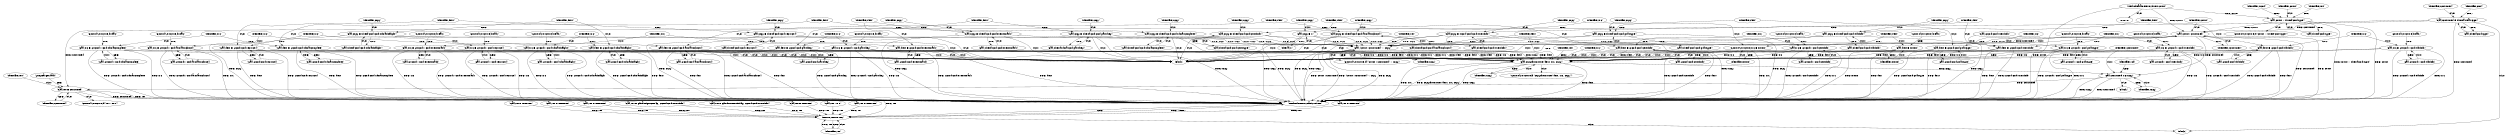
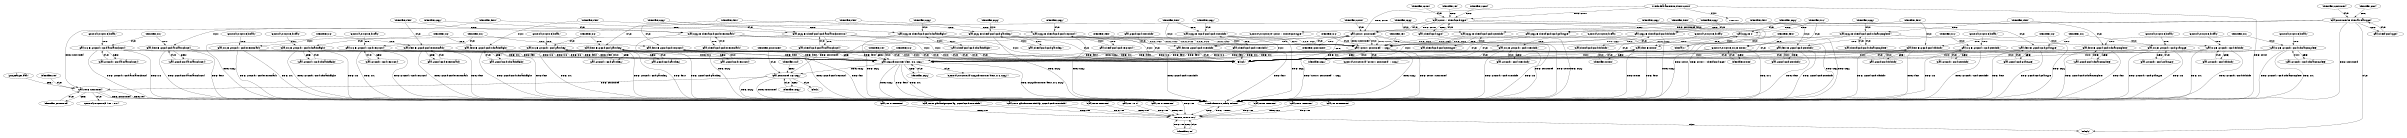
node "(Call,copy = sizeof(cmd.cmd.armlaunch_ctrl))": label "(Call,copy = sizeof(cmd.cmd.armlaunch_ctrl))" -> "(Call,copy = sizeof(cmd.cmd.armlaunch_return))"
node "(Call,sizeof(sdma.cmd.part_key))": label "(Call,sizeof(sdma.cmd.part_key))" -> "(Call,sizeof(cmd.cmd.part_key))"
node "(Call,sizeof(cmd.cmd.poll_type))": removed
node "(Call,&ucmd->cmd.event_mask)": removed
node "(Call,&ucmd->cmd.part_key)": added
